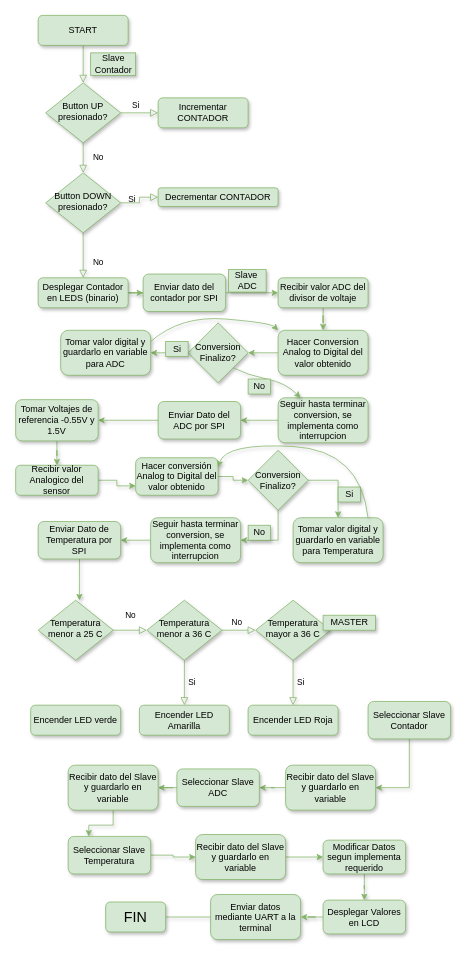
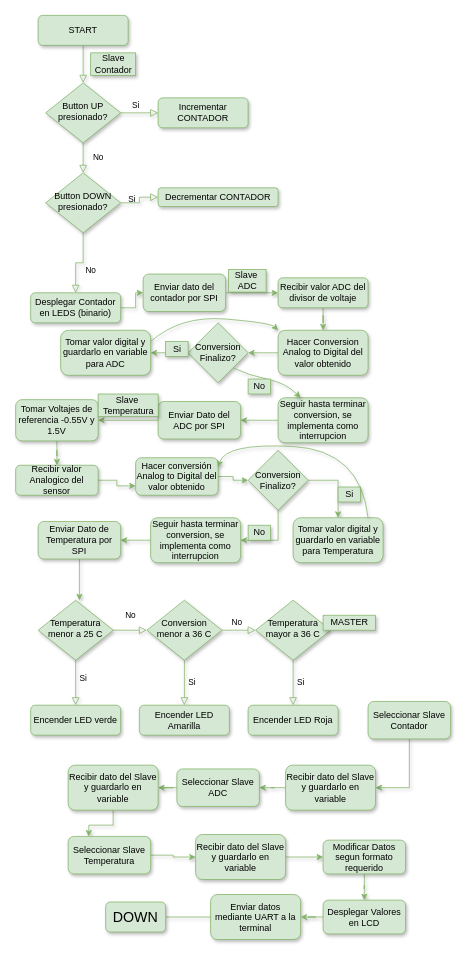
node "Desplegar Contador en LEDS (binario)": moved (83, 293) -> (75, 308)
node "Slave Temperatura": added
node "Temperatura menor a 36 C": label "Temperatura menor a 36 C" -> "Conversion menor a 36 C"
edge "Temperatura menor a 25 C" -> "Encender LED verde": added, label "Si"
node "Modificar Datos segun implementa requerido": label "Modificar Datos segun implementa requerido" -> "Modificar Datos segun formato requerido"
node "FIN": label "FIN" -> "DOWN"
